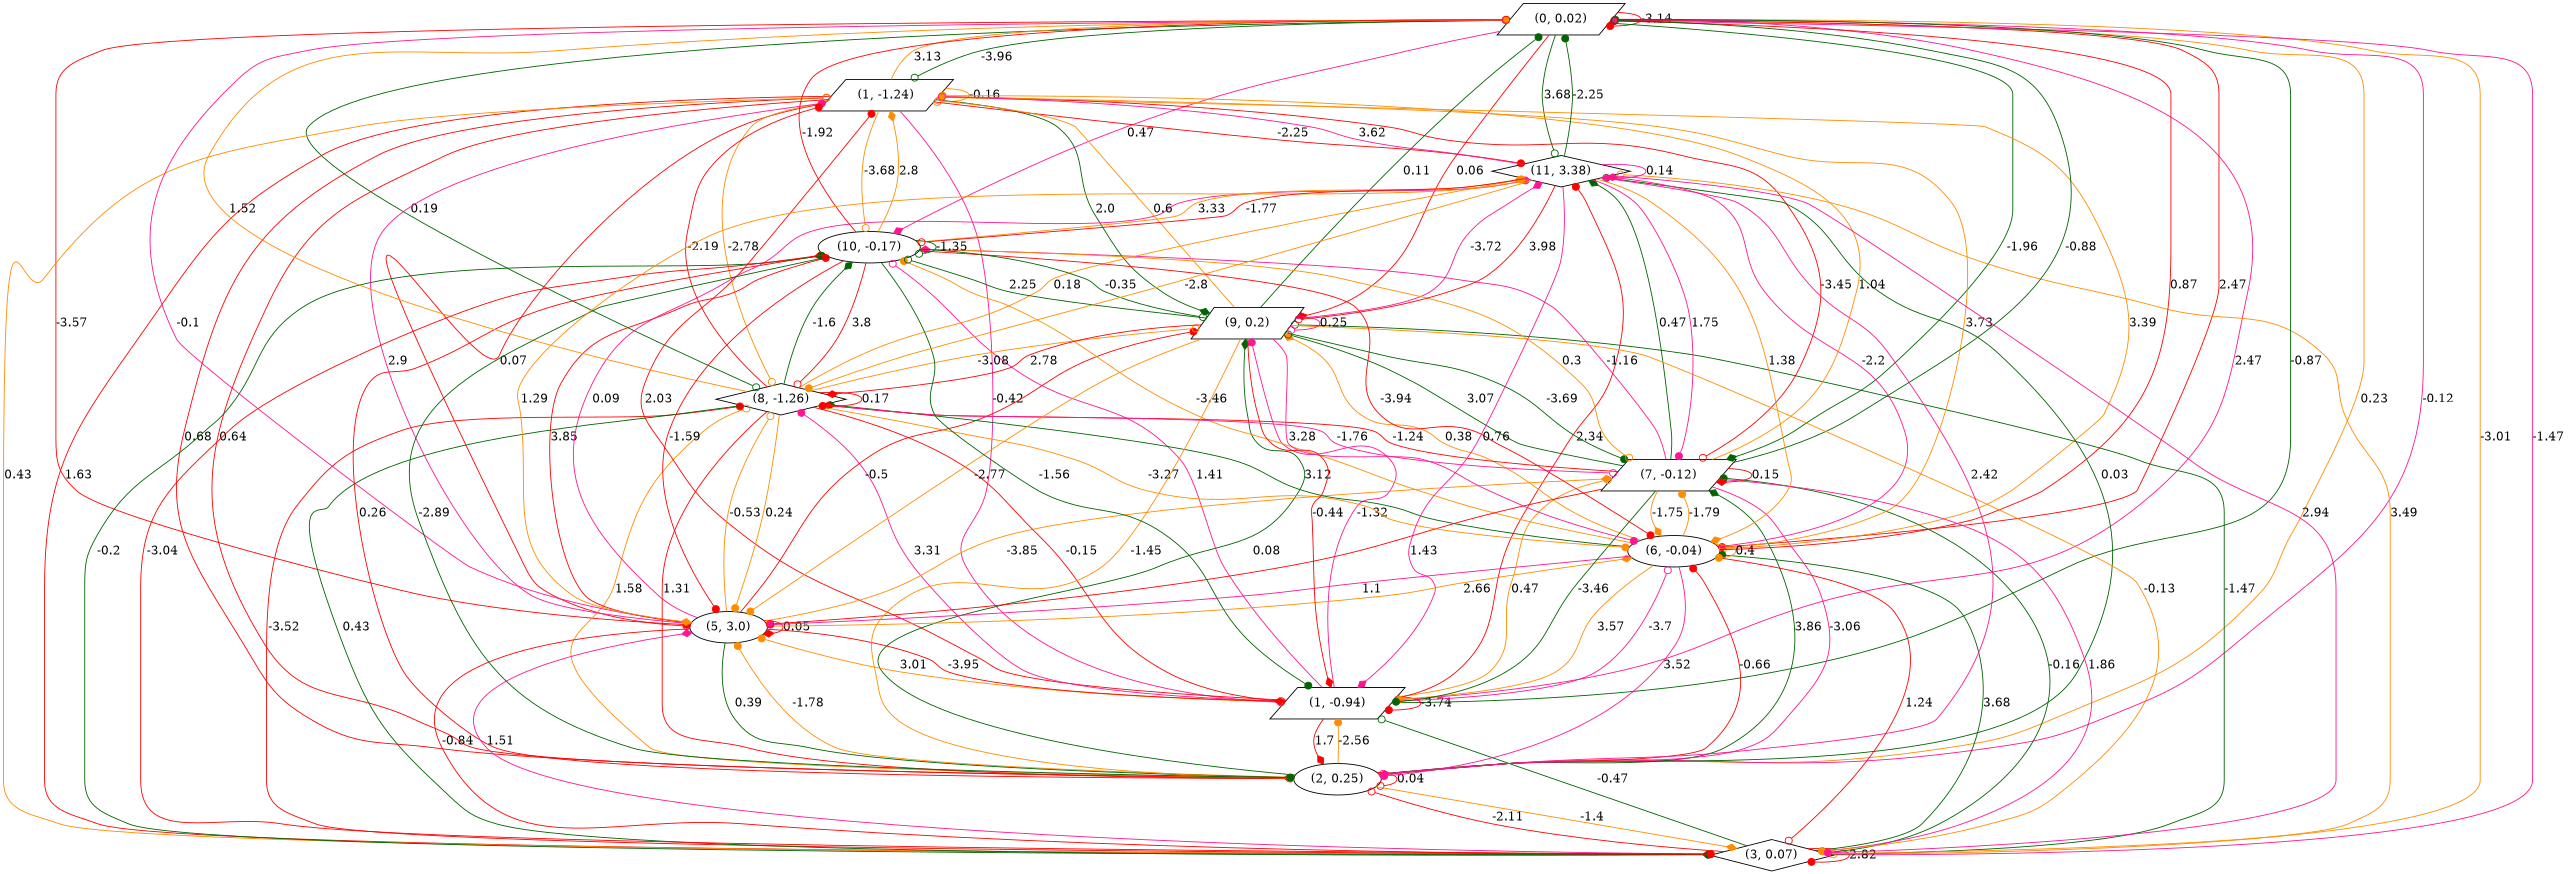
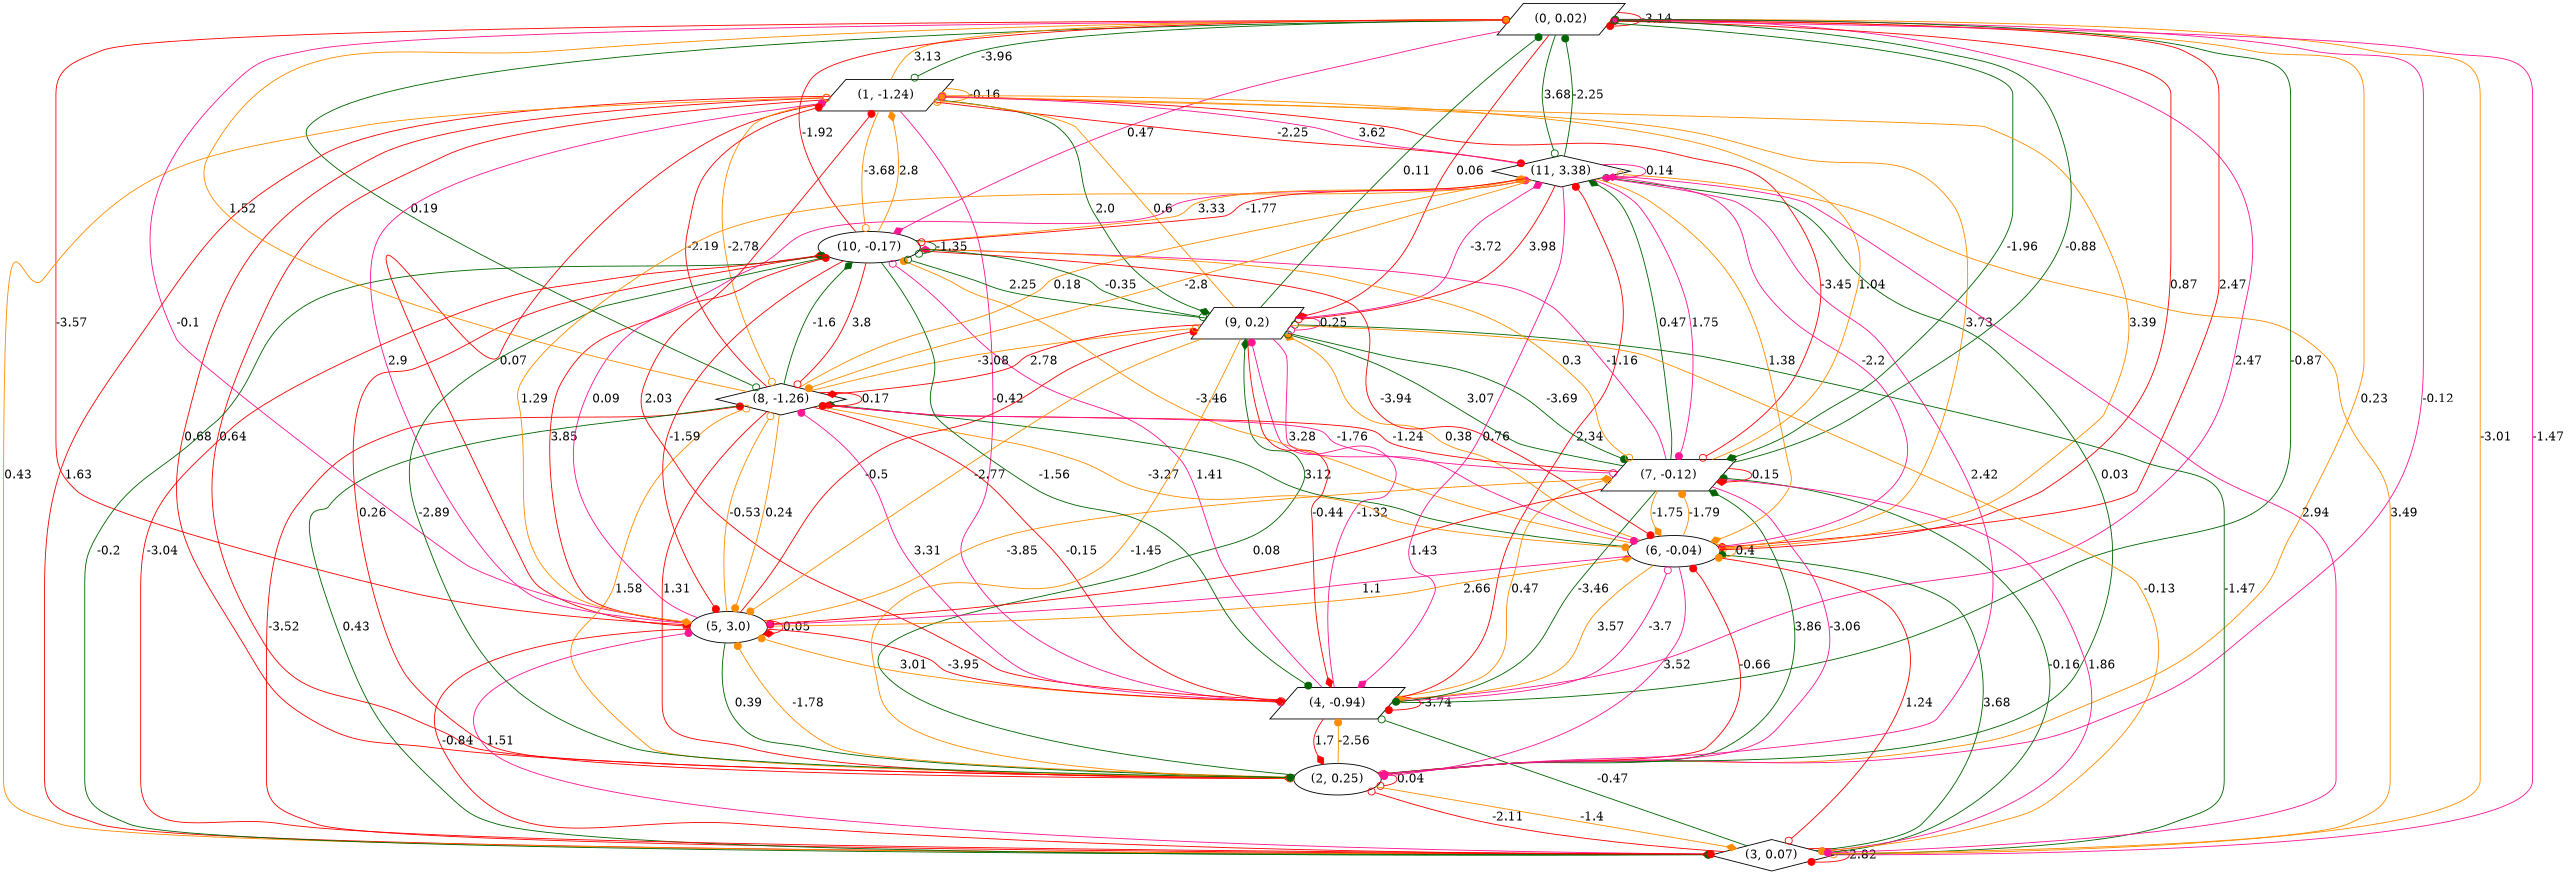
node "(1, -0.94)": label "(1, -0.94)" -> "(4, -0.94)"
edge "(3, 0.07)" -> "(5, 3.0)": arrowhead diamond -> dot
